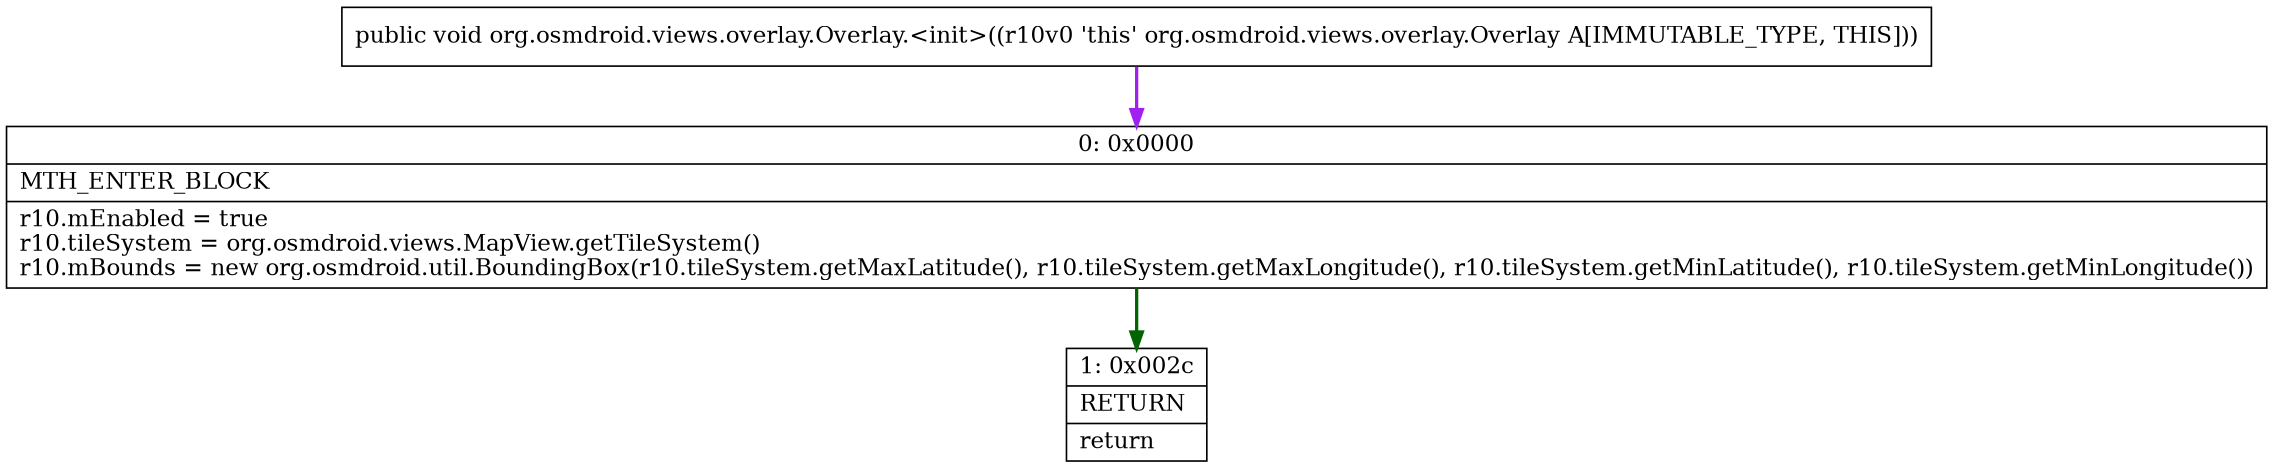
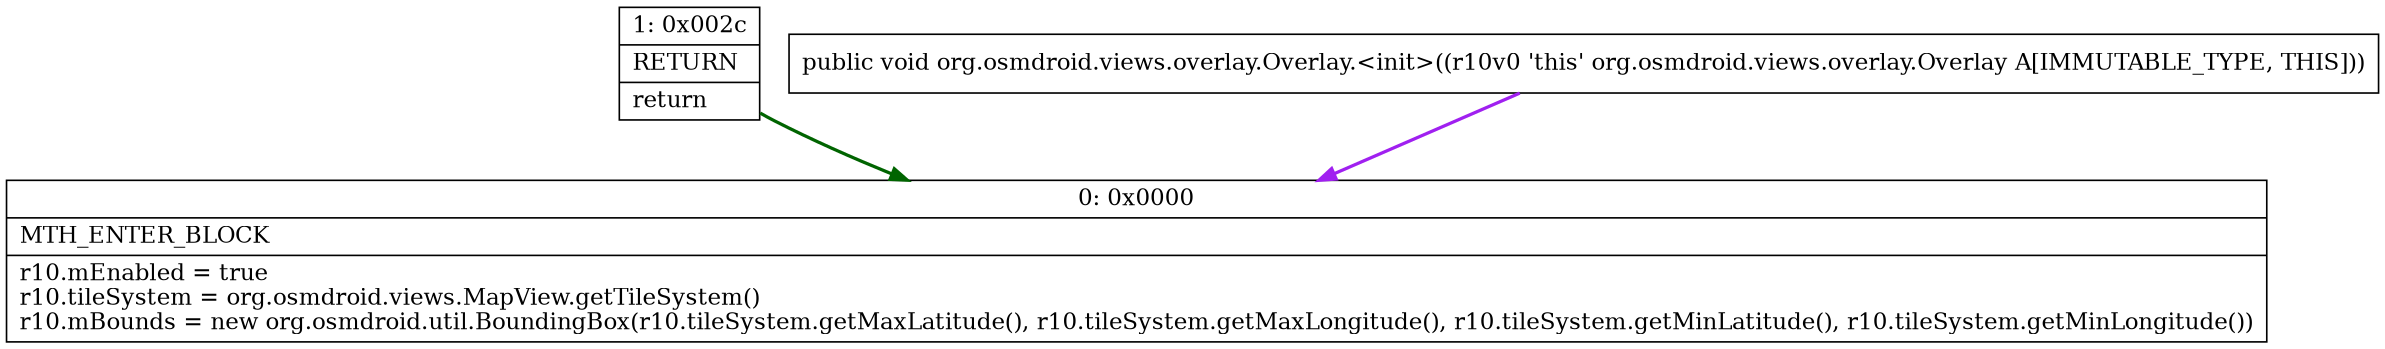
edge "0: 0x0000" -> "1: 0x002c": reversed
